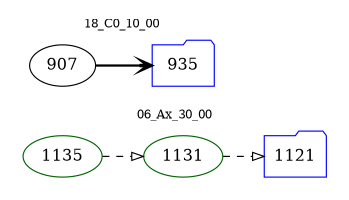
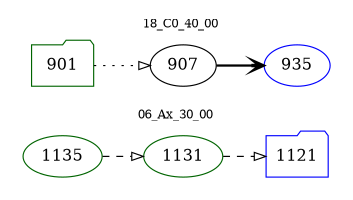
cluster "18_C0_10_00": label "18_C0_10_00" -> "18_C0_40_00"
node "901": added
node "935": shape folder -> ellipse
